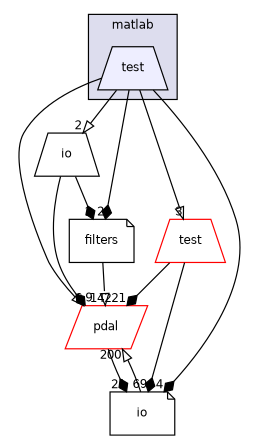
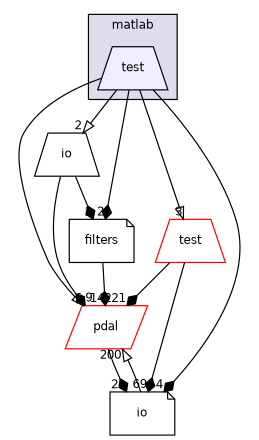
edge "filters" -> "pdal": arrowhead onormal -> diamond
